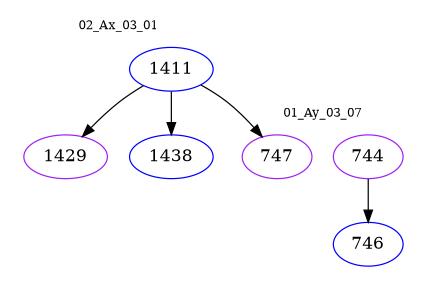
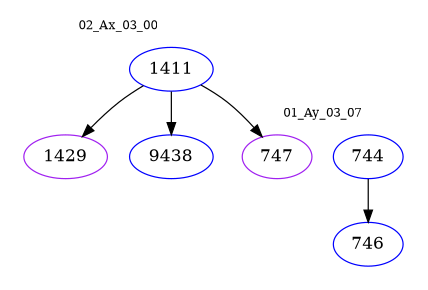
cluster "02_Ax_03_01": label "02_Ax_03_01" -> "02_Ax_03_00"
node "1438": label "1438" -> "9438"
node "744": color purple -> blue
